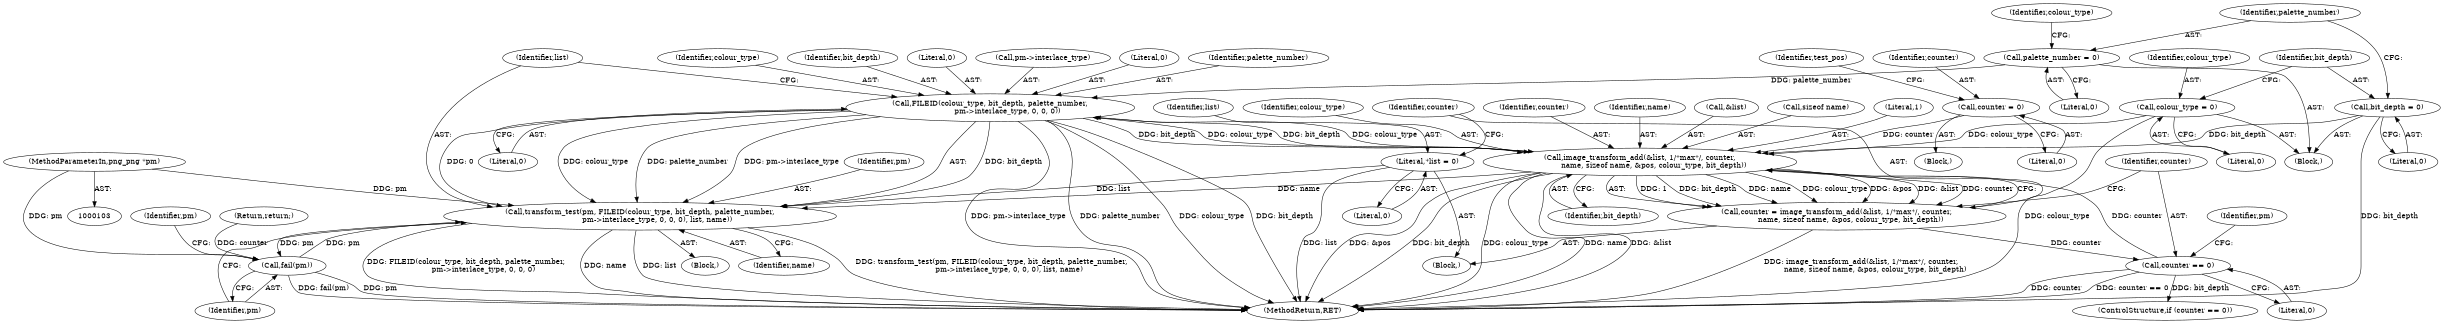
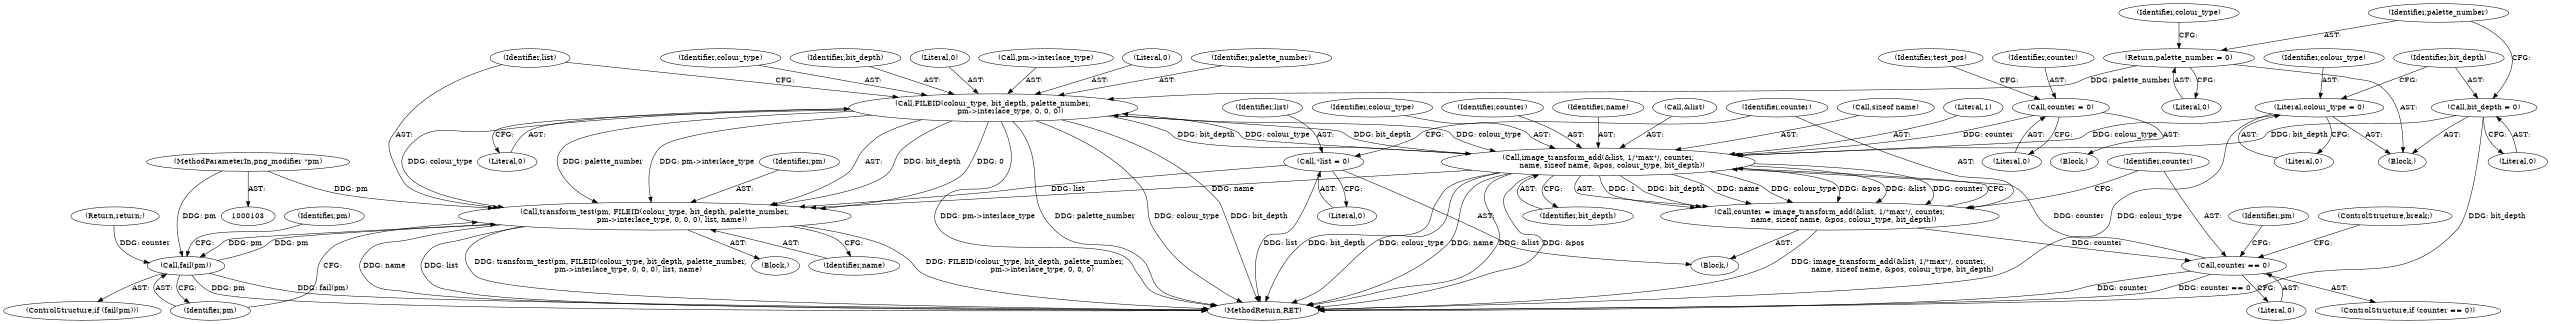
node "(Call,palette_number = 0)": label "(Call,palette_number = 0)" -> "(Return,palette_number = 0)"
node "(Call,colour_type = 0)": label "(Call,colour_type = 0)" -> "(Literal,colour_type = 0)"
node "(MethodParameterIn,png_png *pm)": label "(MethodParameterIn,png_png *pm)" -> "(MethodParameterIn,png_modifier *pm)"
node "(Literal,*list = 0)": label "(Literal,*list = 0)" -> "(Call,*list = 0)"
node "(ControlStructure,break;)": added
edge "(Call,counter == 0)" -> "(ControlStructure,if (counter == 0))": label "DDG: bit_depth" -> "AST: "
node "(ControlStructure,if (fail(pm)))": added
